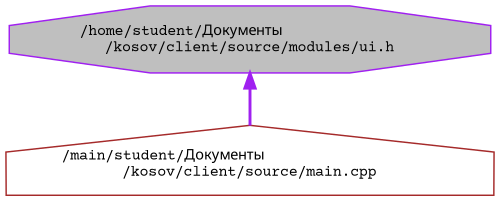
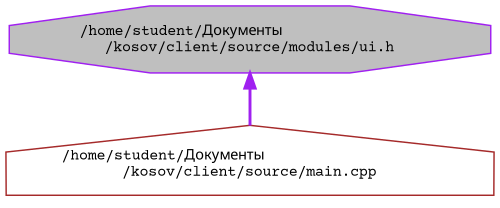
node "/main/student/Документы /kosov/client/source/main.cpp": label "/main/student/Документы /kosov/client/source/main.cpp" -> "/home/student/Документы /kosov/client/source/main.cpp"
